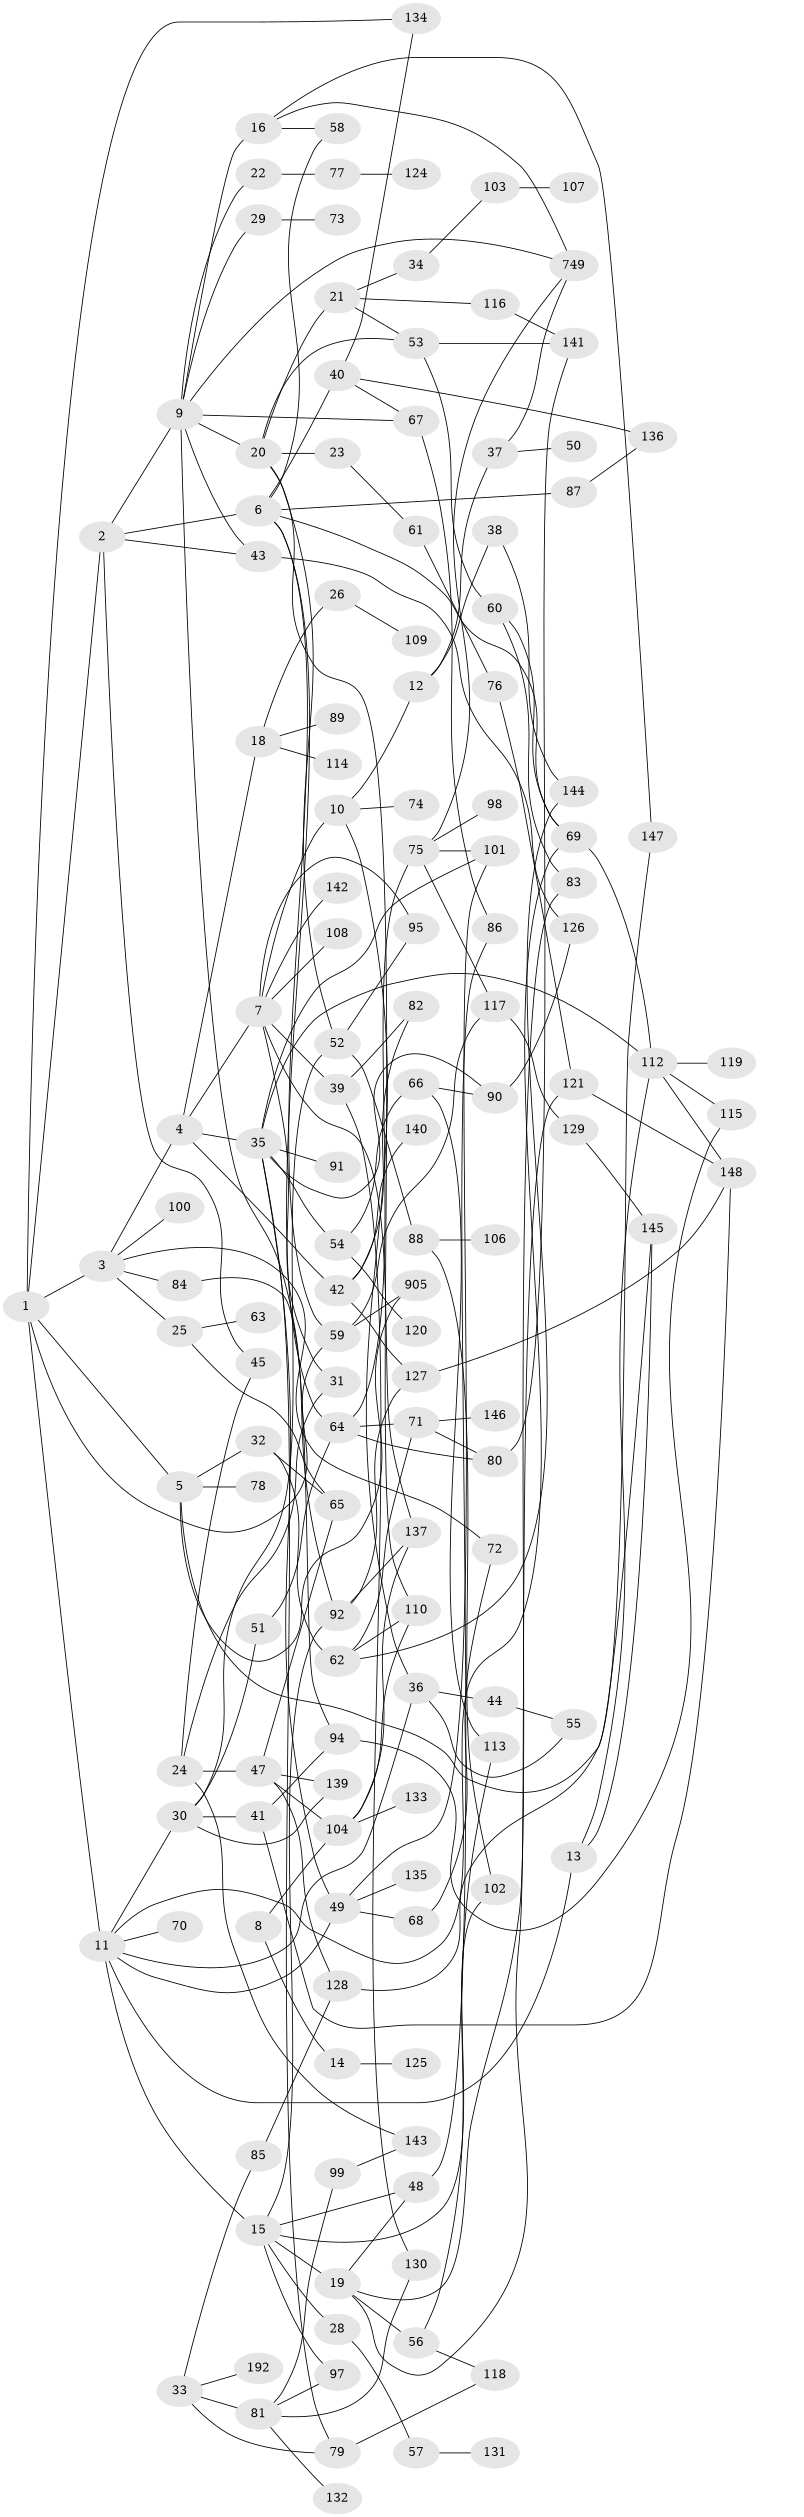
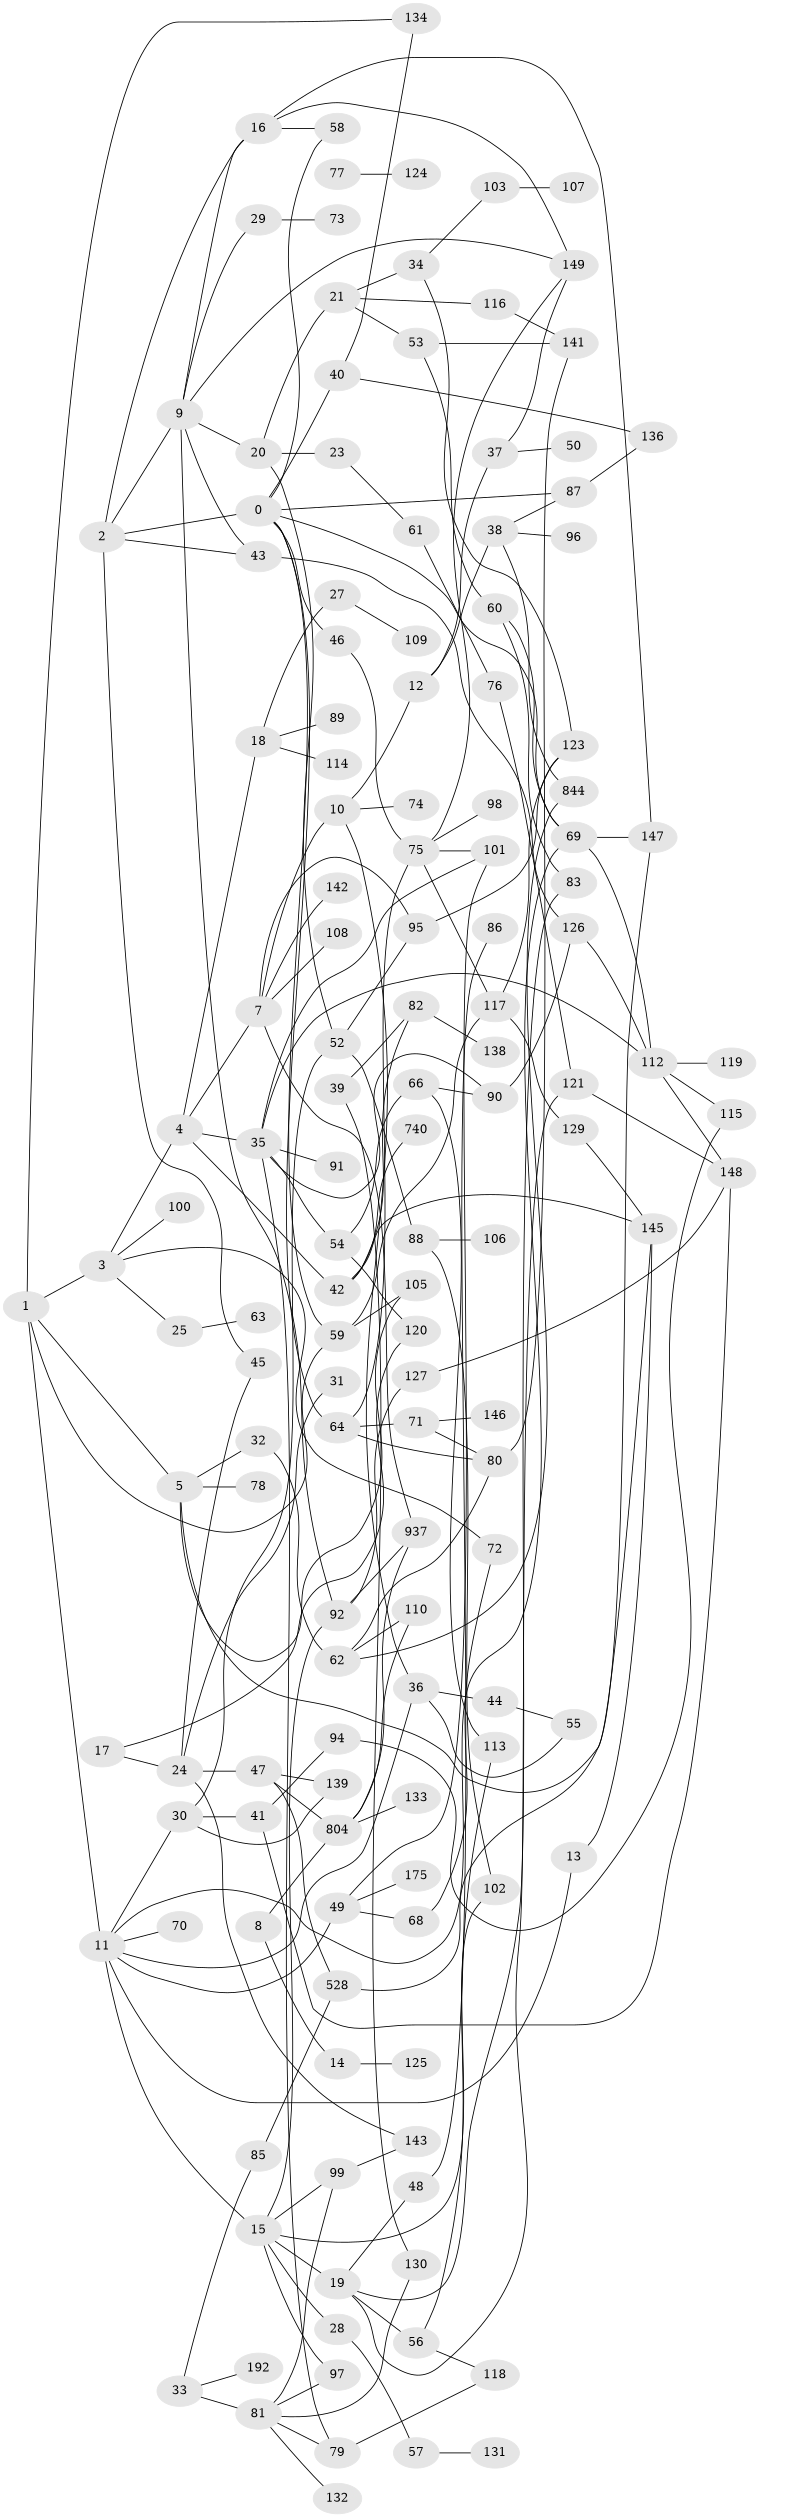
node "22": removed
node "749": label "749" -> "149"
edge "53" -- "20": removed
node "67": removed
node "6": label "6" -> "0"
edge "87" -- "38": added
node "96": added
node "26": label "26" -> "27"
node "46": added
node "123": added
node "144": label "144" -> "844"
edge "69" -- "147": added
edge "20" -- "110": removed
edge "2" -- "1": now "2" -- "16"
edge "7" -- "39": removed
node "138": added
edge "7" -- "31": removed
node "140": label "140" -> "740"
node "84": removed
node "905": label "905" -> "105"
edge "42" -- "127": now "42" -- "145"
node "65": removed
edge "35" -- "49": removed
node "137": label "137" -> "937"
edge "71" -- "62": now "80" -- "62"
node "51": removed
edge "112" -- "13": now "112" -- "126"
node "17": added
node "104": label "104" -> "804"
node "135": label "135" -> "175"
node "128": label "128" -> "528"
edge "48" -- "15": now "99" -- "15"
edge "33" -- "79": now "81" -- "79"
